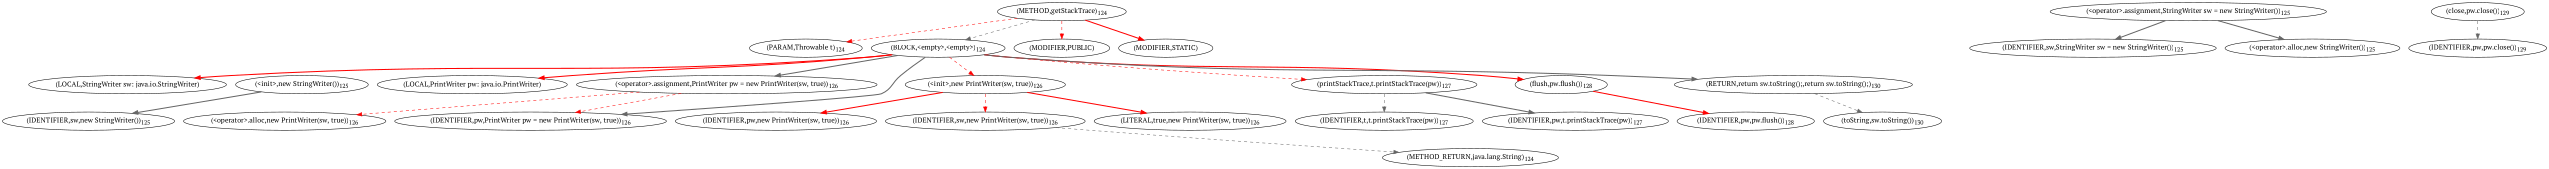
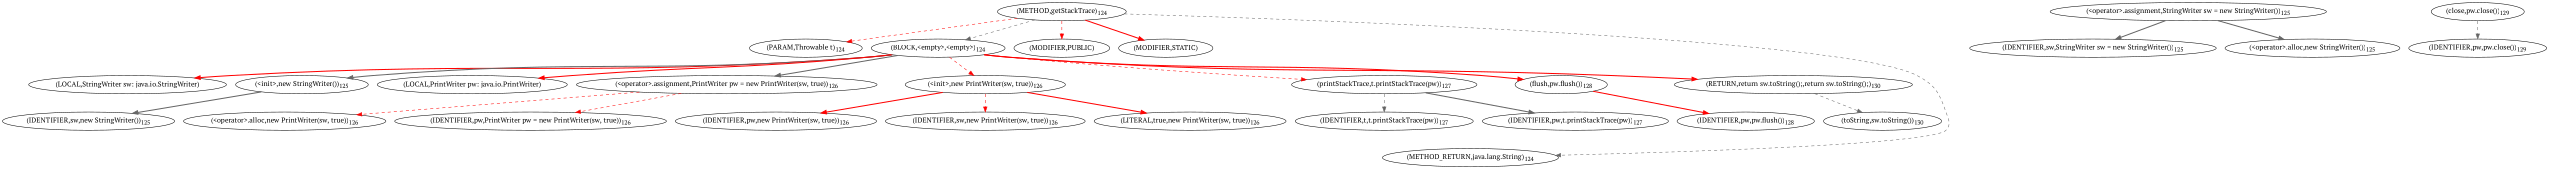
edge "(BLOCK,<empty>,<empty>)" -> "(RETURN,return sw.toString();,return sw.toString();)": color gray40 -> red
edge "(BLOCK,<empty>,<empty>)" -> "(IDENTIFIER,pw,PrintWriter pw = new PrintWriter(sw, true))": now "(BLOCK,<empty>,<empty>)" -> "(<init>,new StringWriter())"
edge "(IDENTIFIER,sw,new PrintWriter(sw, true))" -> "(METHOD_RETURN,java.lang.String)": now "(METHOD,getStackTrace)" -> "(METHOD_RETURN,java.lang.String)"
